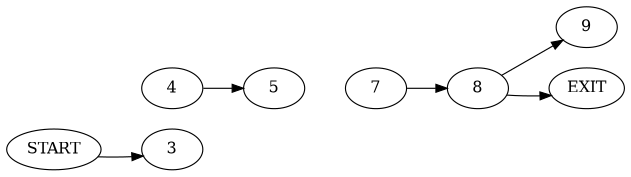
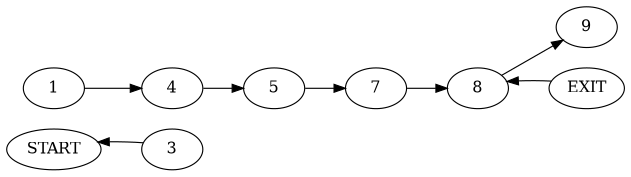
node "1": added
edge "5" -> "7": added
edge "8" -> "EXIT": reversed
edge "START" -> "3": reversed
